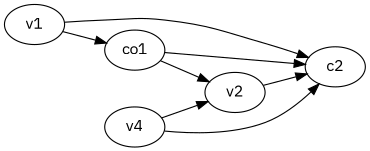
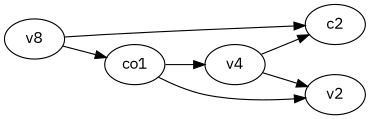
node "v1": label "v1" -> "v8"
edge "co1" -> "c2": now "co1" -> "v4"
edge "v2" -> "c2": removed
